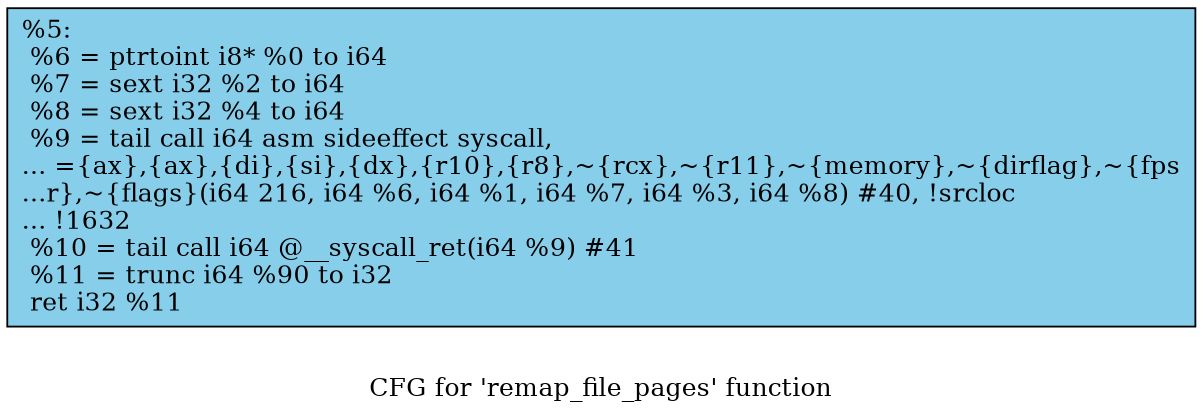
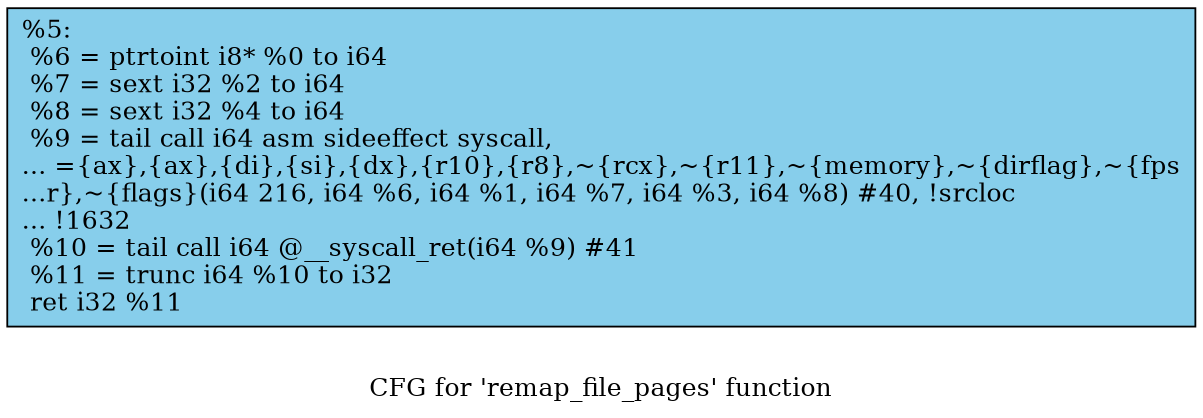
node "%5:": text "%11 = trunc i64 %90 to i32" -> "%11 = trunc i64 %10 to i32"
